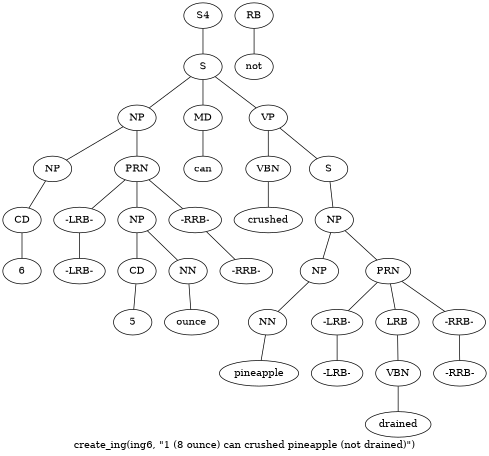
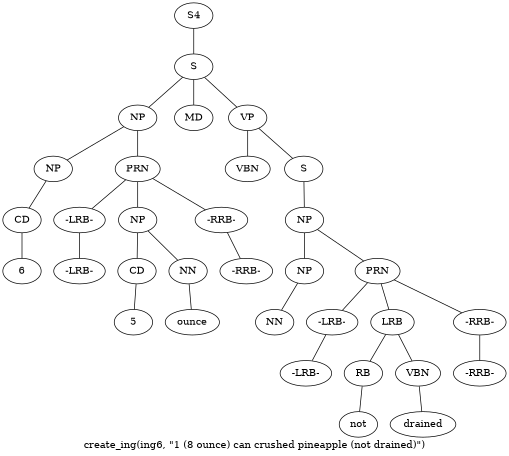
node "can": removed
node "crushed": removed
edge "LRB" -- "RB": added
node "pineapple": removed
